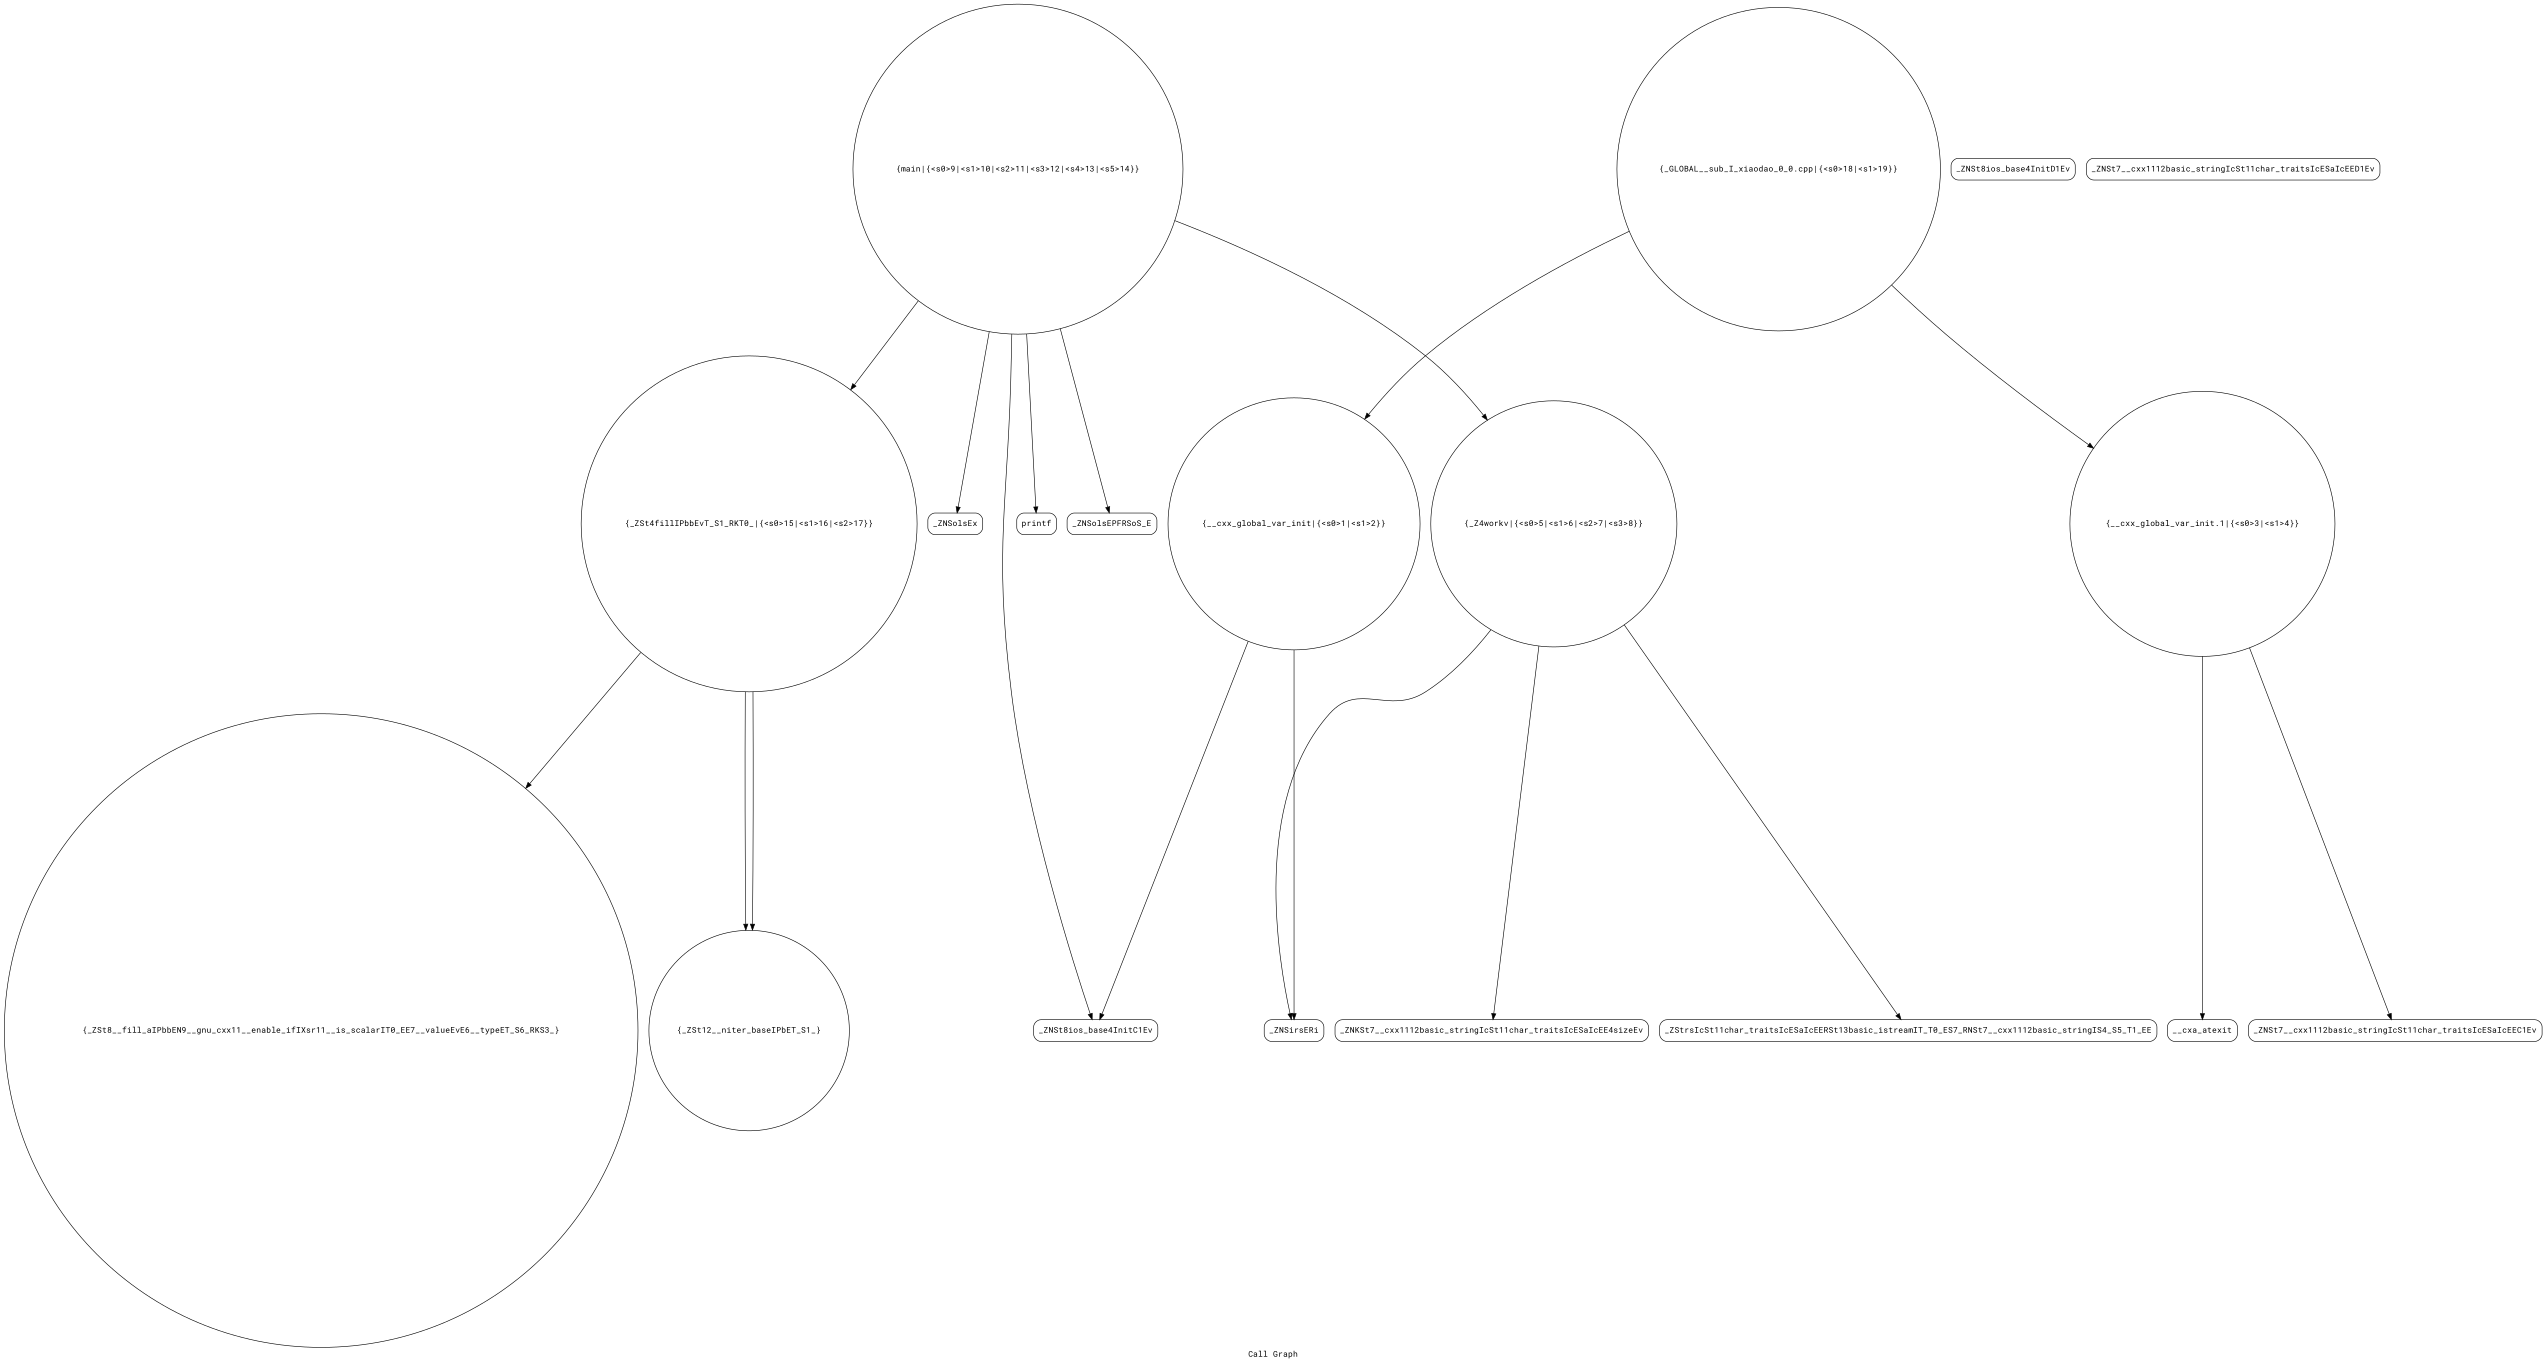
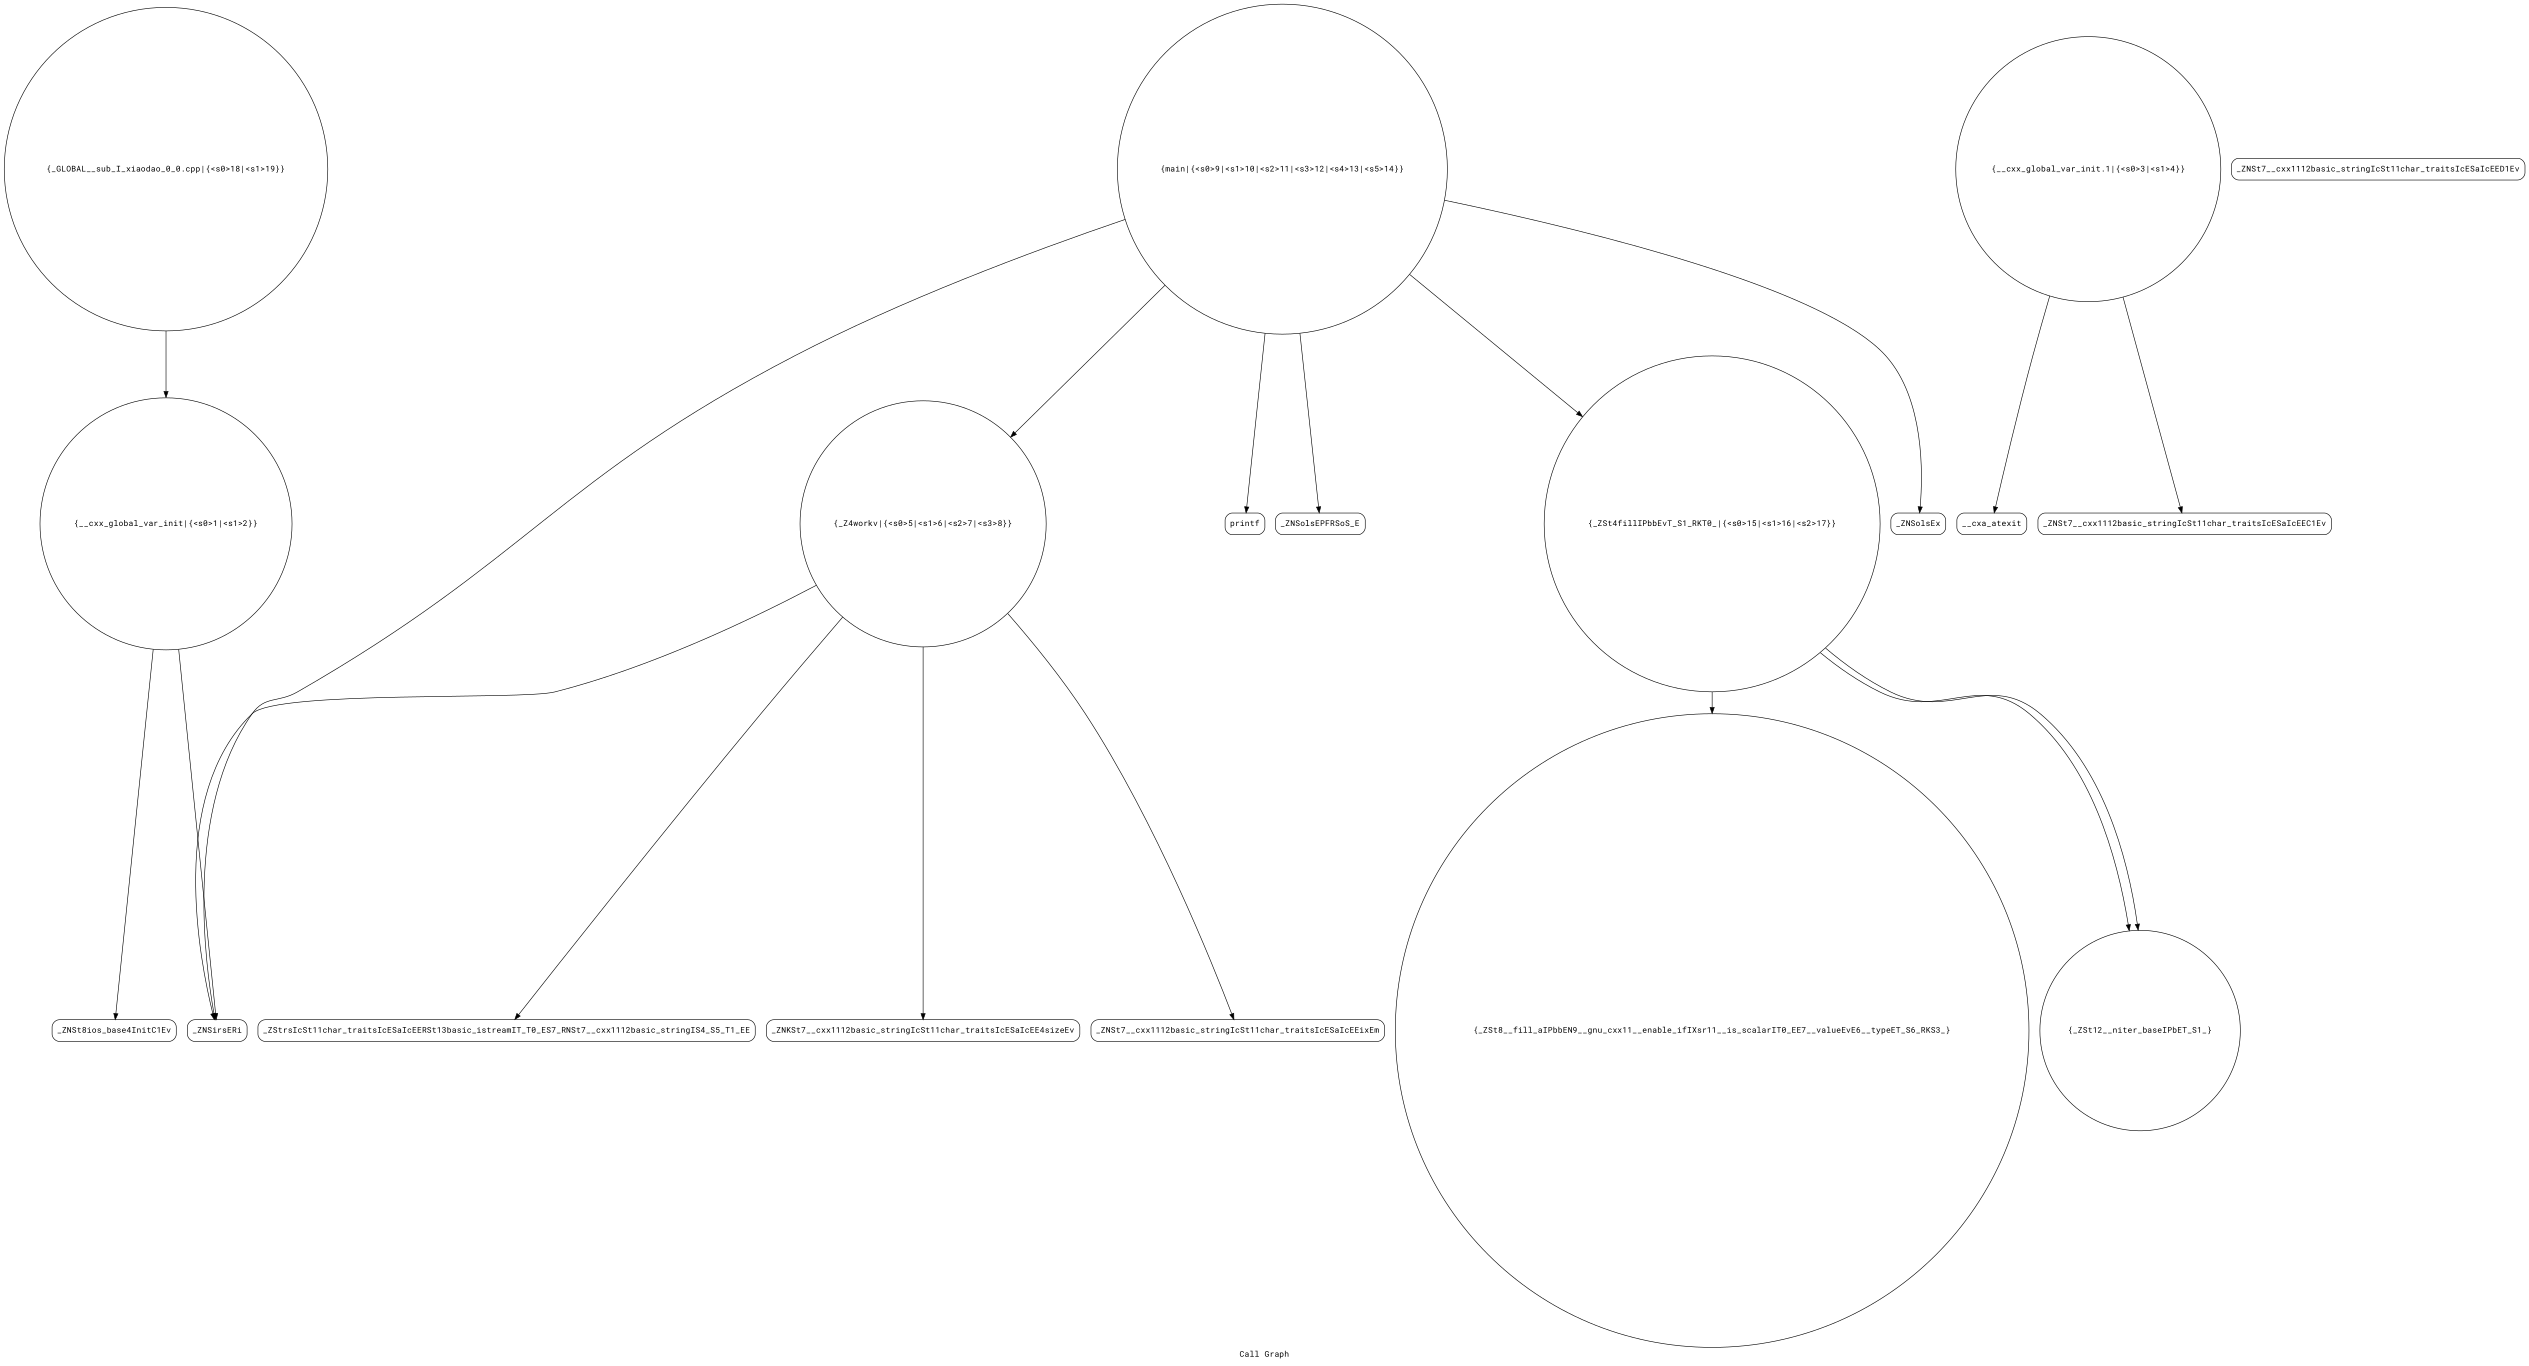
node "_ZNSt8ios_base4InitD1Ev": removed
edge "{_GLOBAL__sub_I_xiaodao_0_0.cpp|{<s0>18|<s1>19}}" -> "{__cxx_global_var_init.1|{<s0>3|<s1>4}}": removed
edge "{main|{<s0>9|<s1>10|<s2>11|<s3>12|<s4>13|<s5>14}}" -> "_ZNSt8ios_base4InitC1Ev": now "{main|{<s0>9|<s1>10|<s2>11|<s3>12|<s4>13|<s5>14}}" -> "_ZNSirsERi"
node "_ZNSt7__cxx1112basic_stringIcSt11char_traitsIcESaIcEEixEm": added
